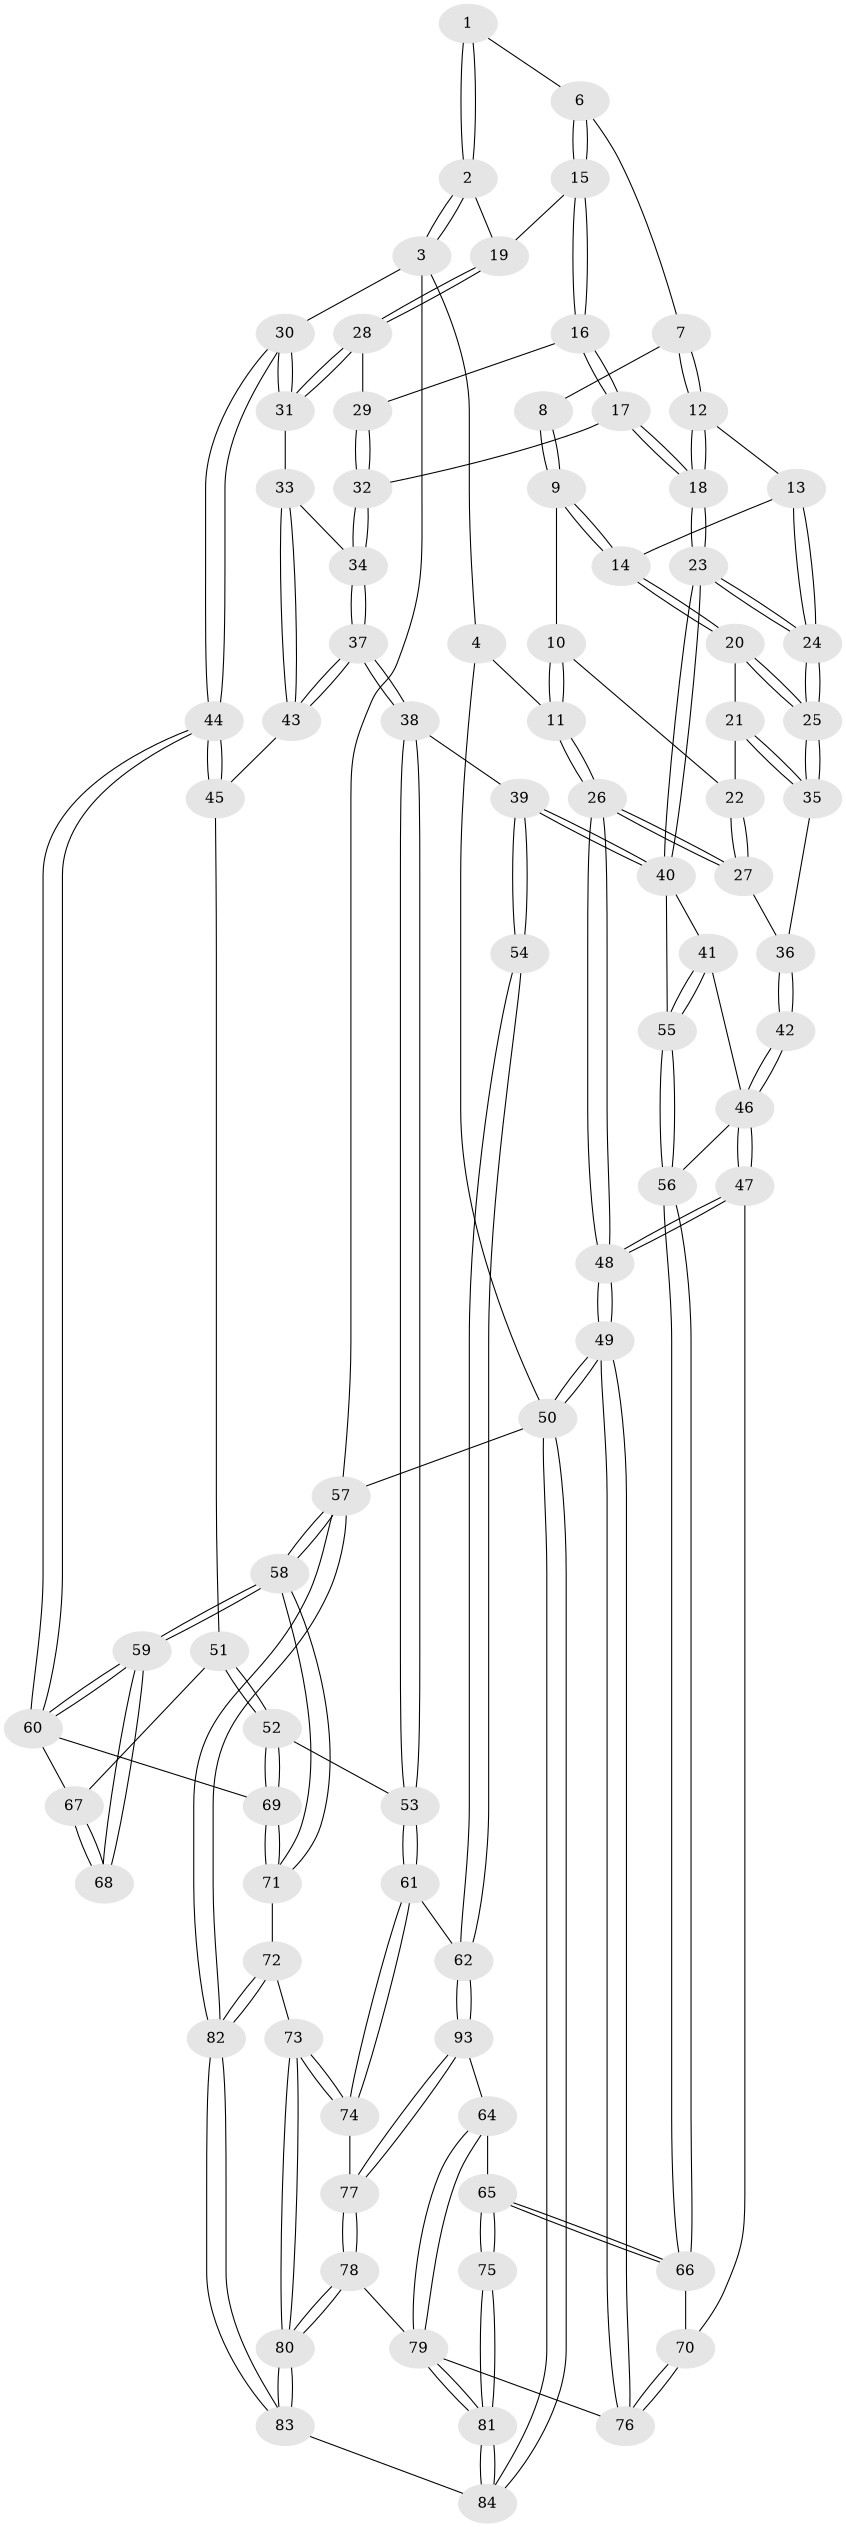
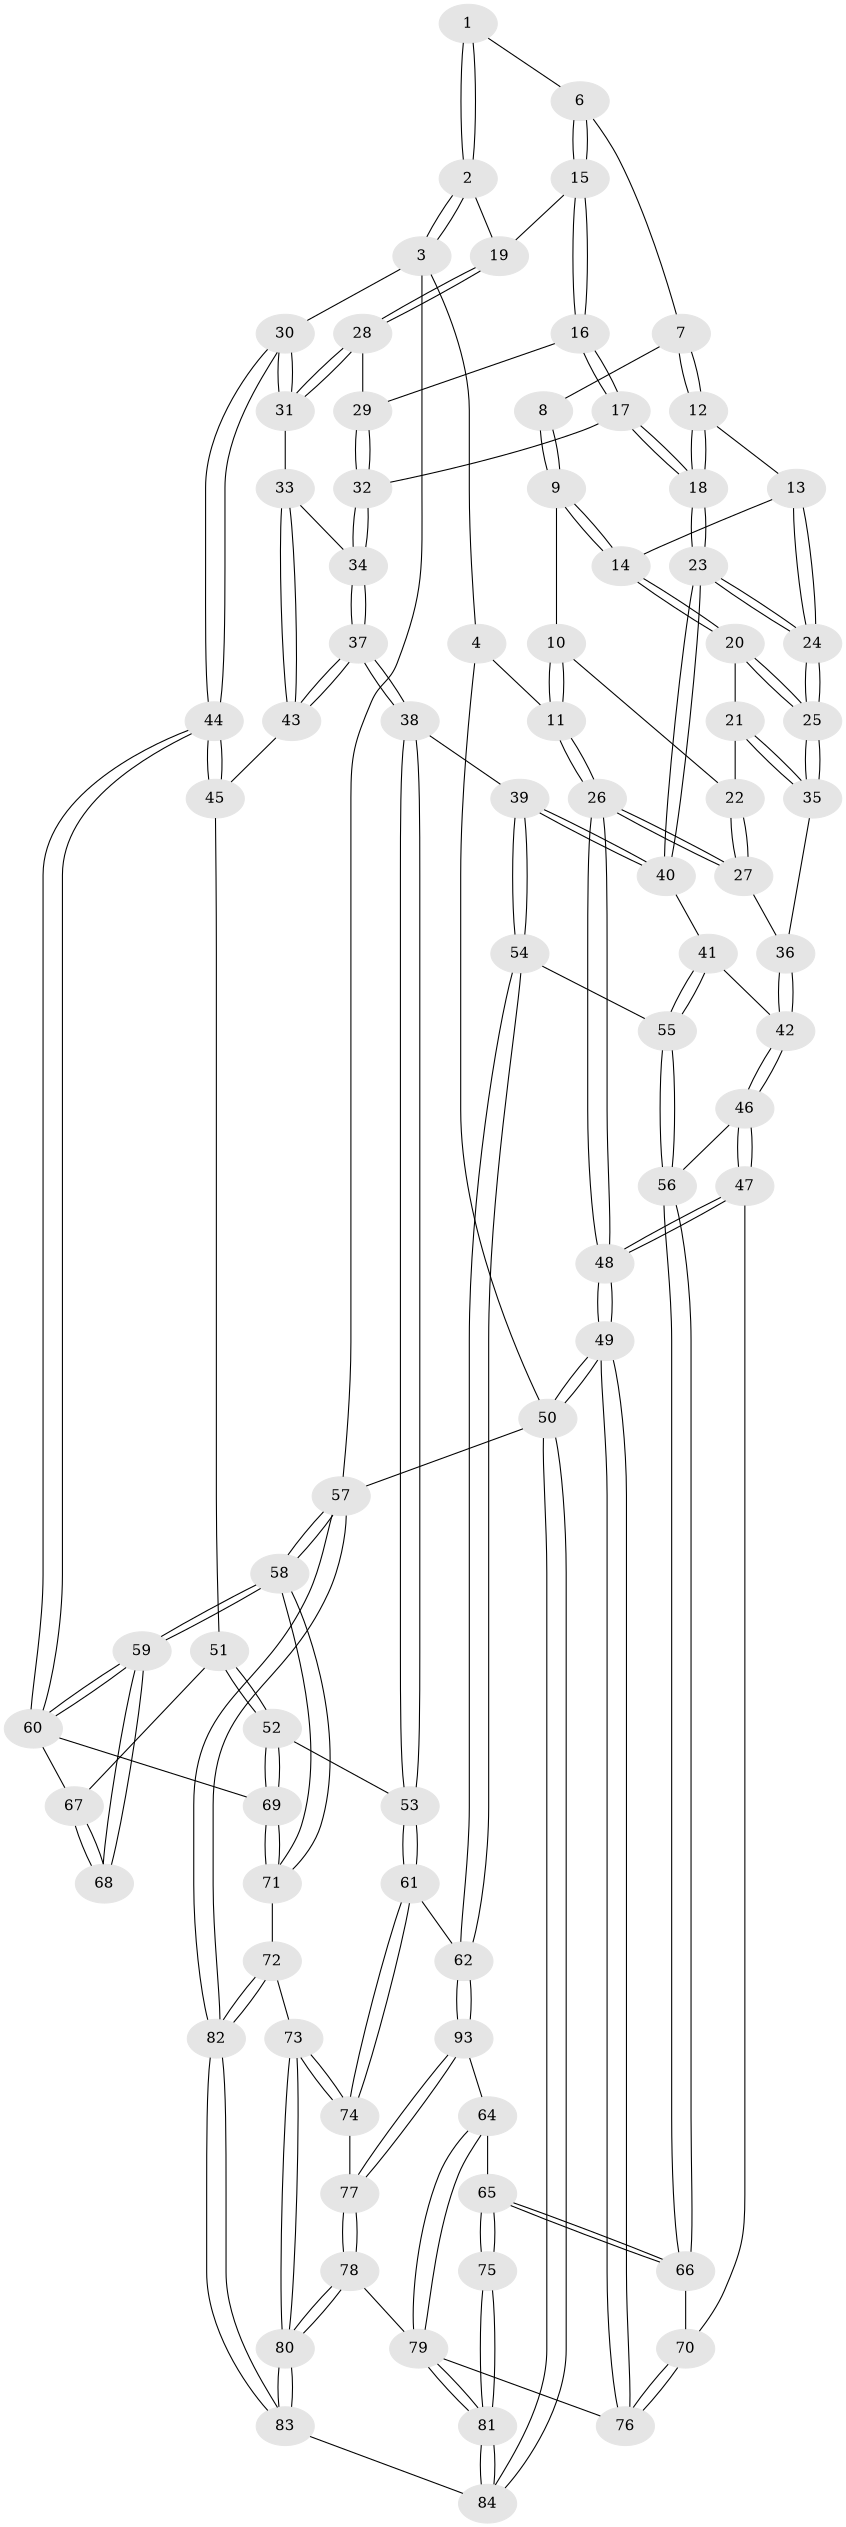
edge "40" -- "55": now "54" -- "55"
edge "41" -- "46": now "41" -- "42"
